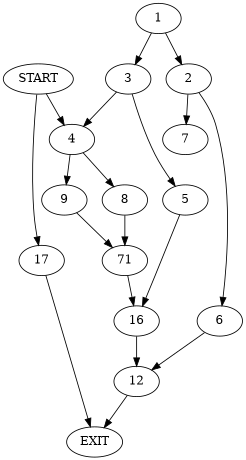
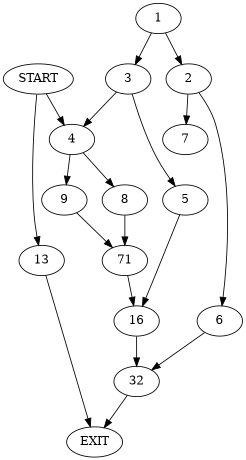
node "17": label "17" -> "13"
node "12": label "12" -> "32"
